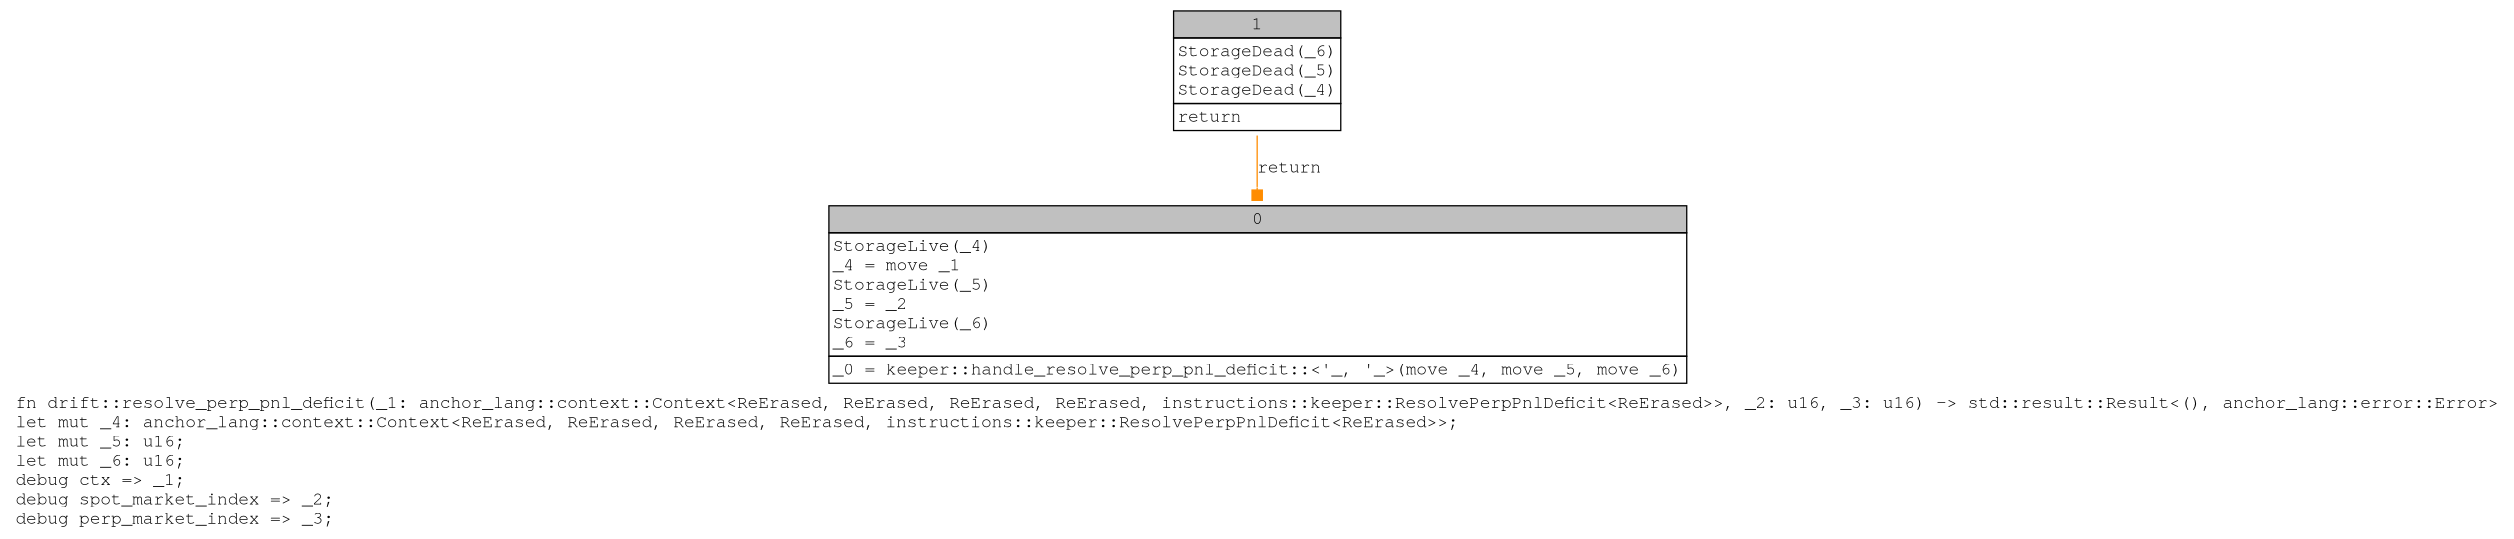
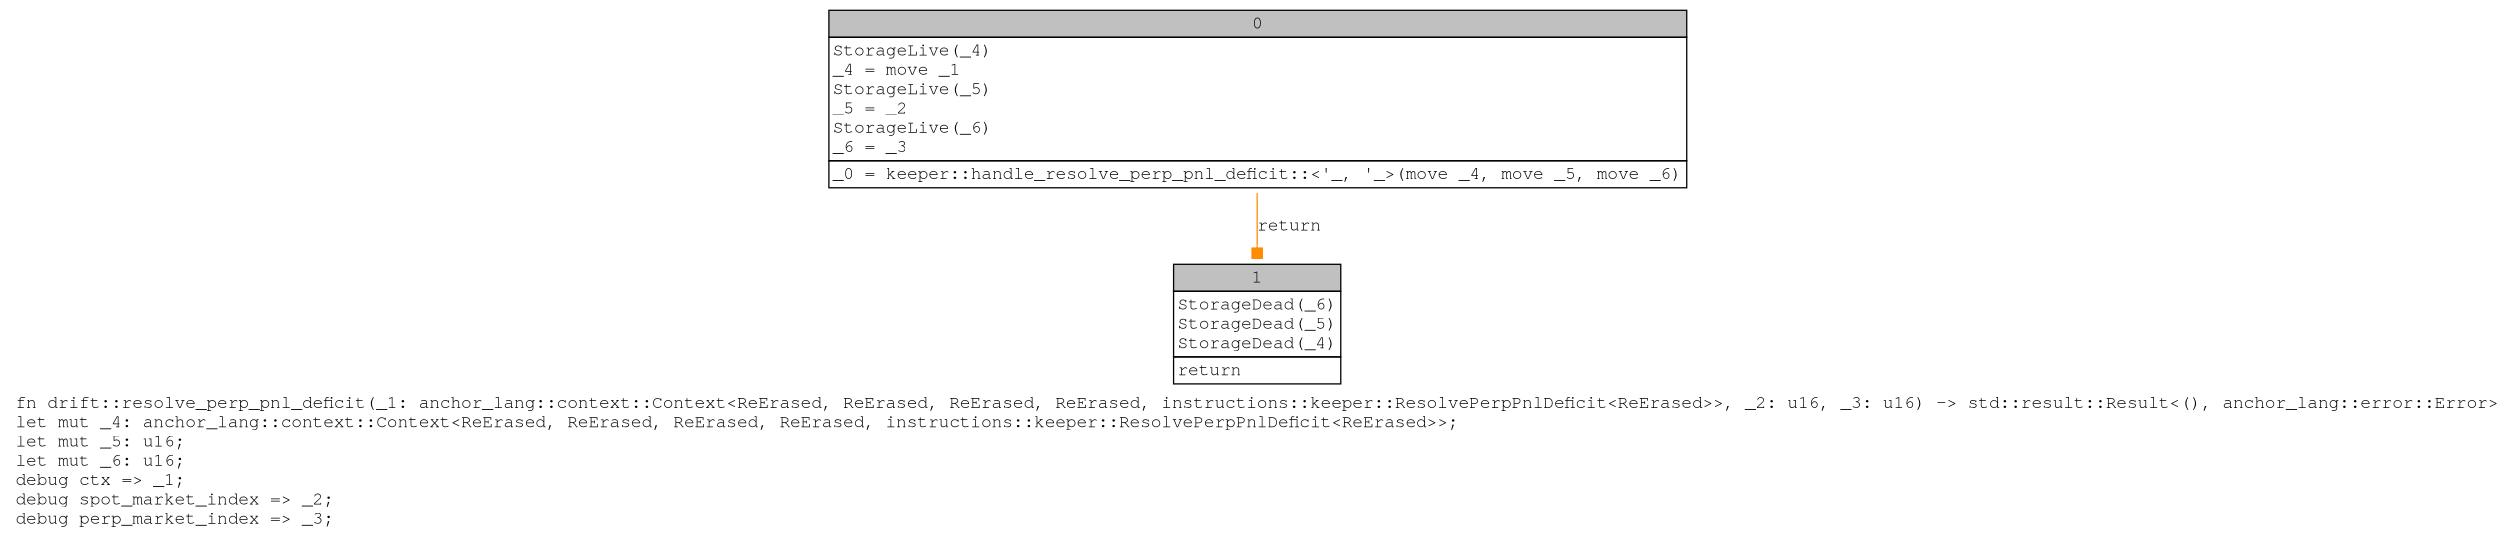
edge "1" -> "0": reversed
